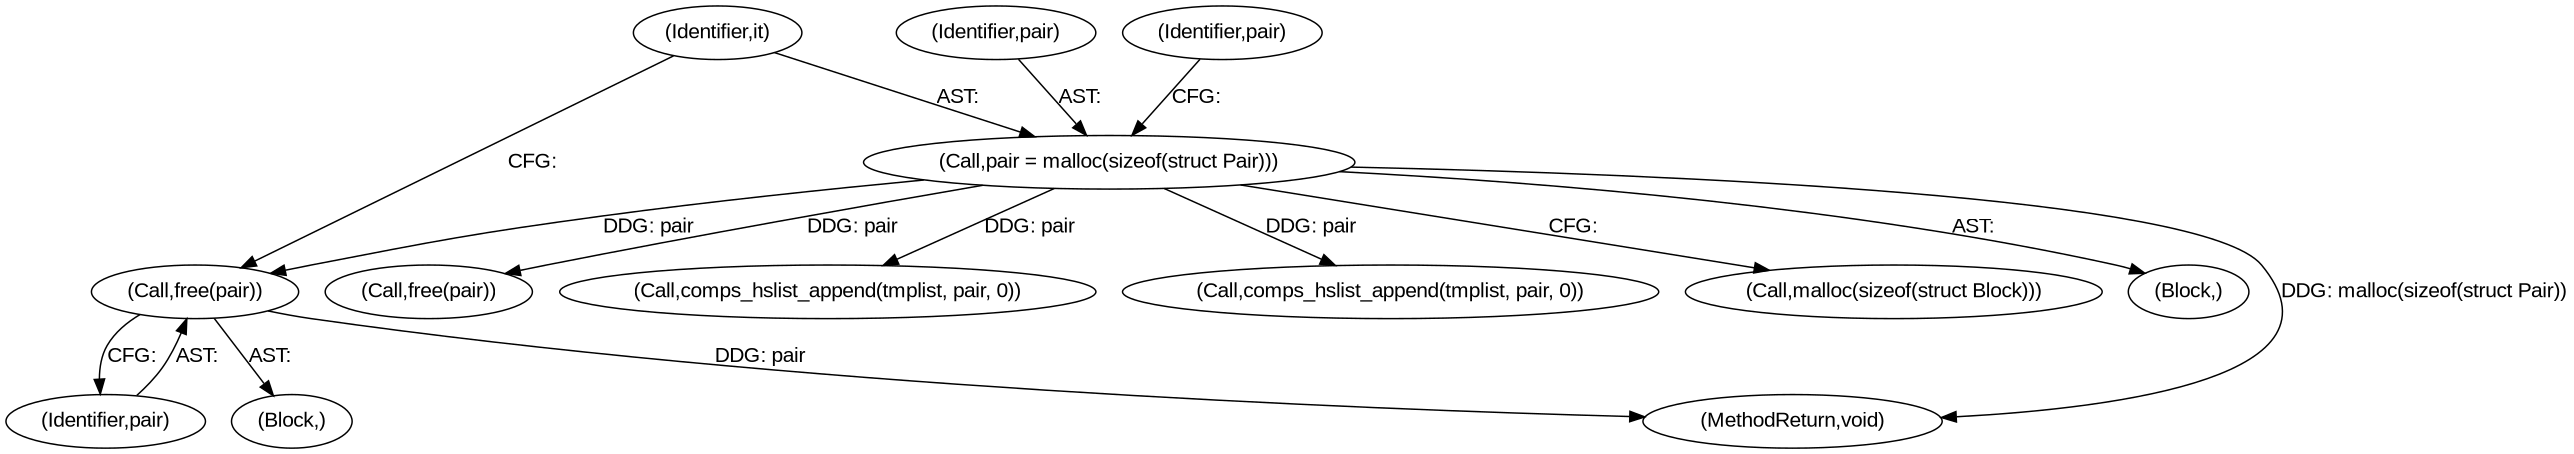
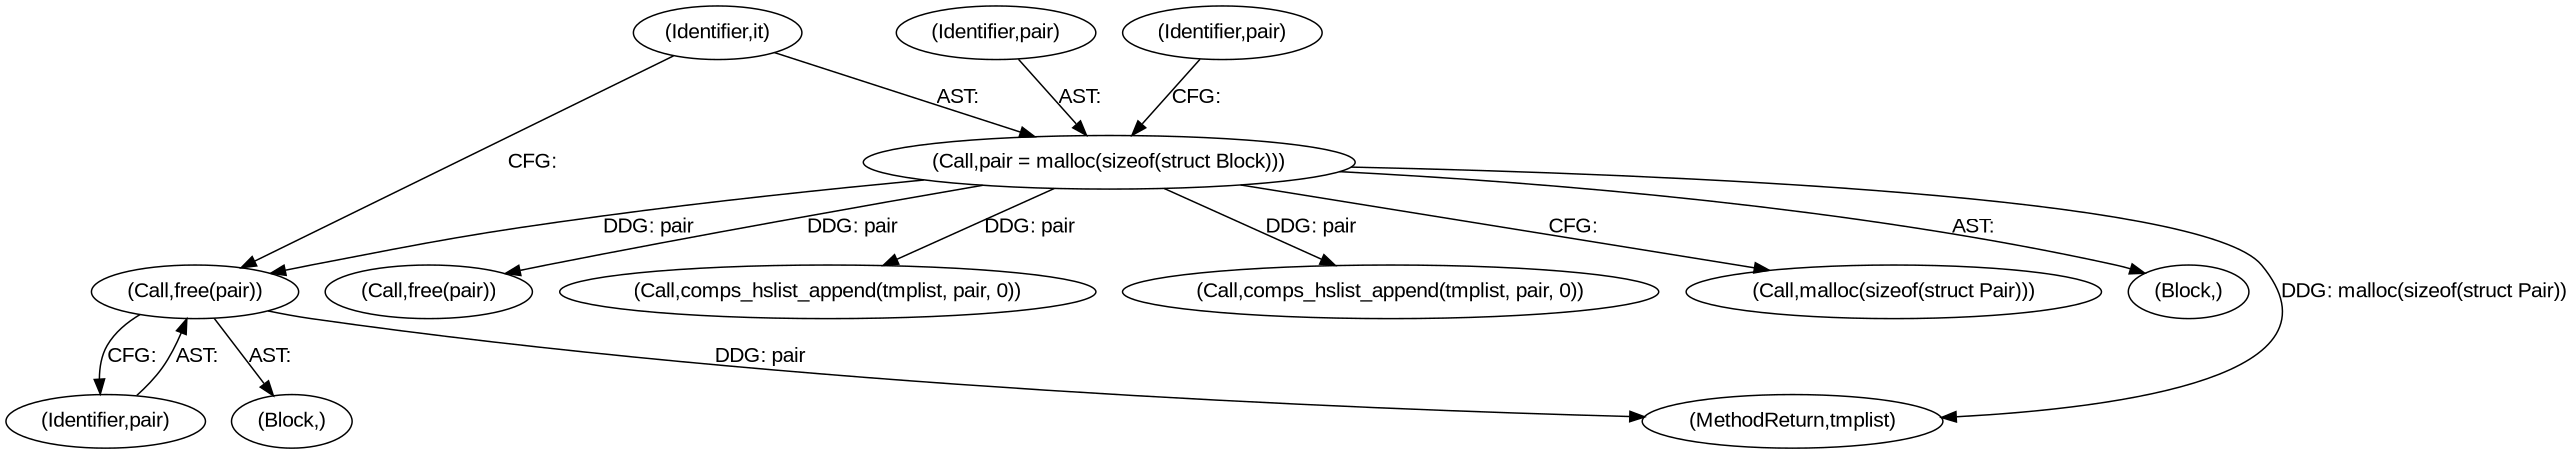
node "(Call,pair = malloc(sizeof(struct Pair)))": label "(Call,pair = malloc(sizeof(struct Pair)))" -> "(Call,pair = malloc(sizeof(struct Block)))"
node "(Call,malloc(sizeof(struct Block)))": label "(Call,malloc(sizeof(struct Block)))" -> "(Call,malloc(sizeof(struct Pair)))"
node "(MethodReturn,void)": label "(MethodReturn,void)" -> "(MethodReturn,tmplist)"
